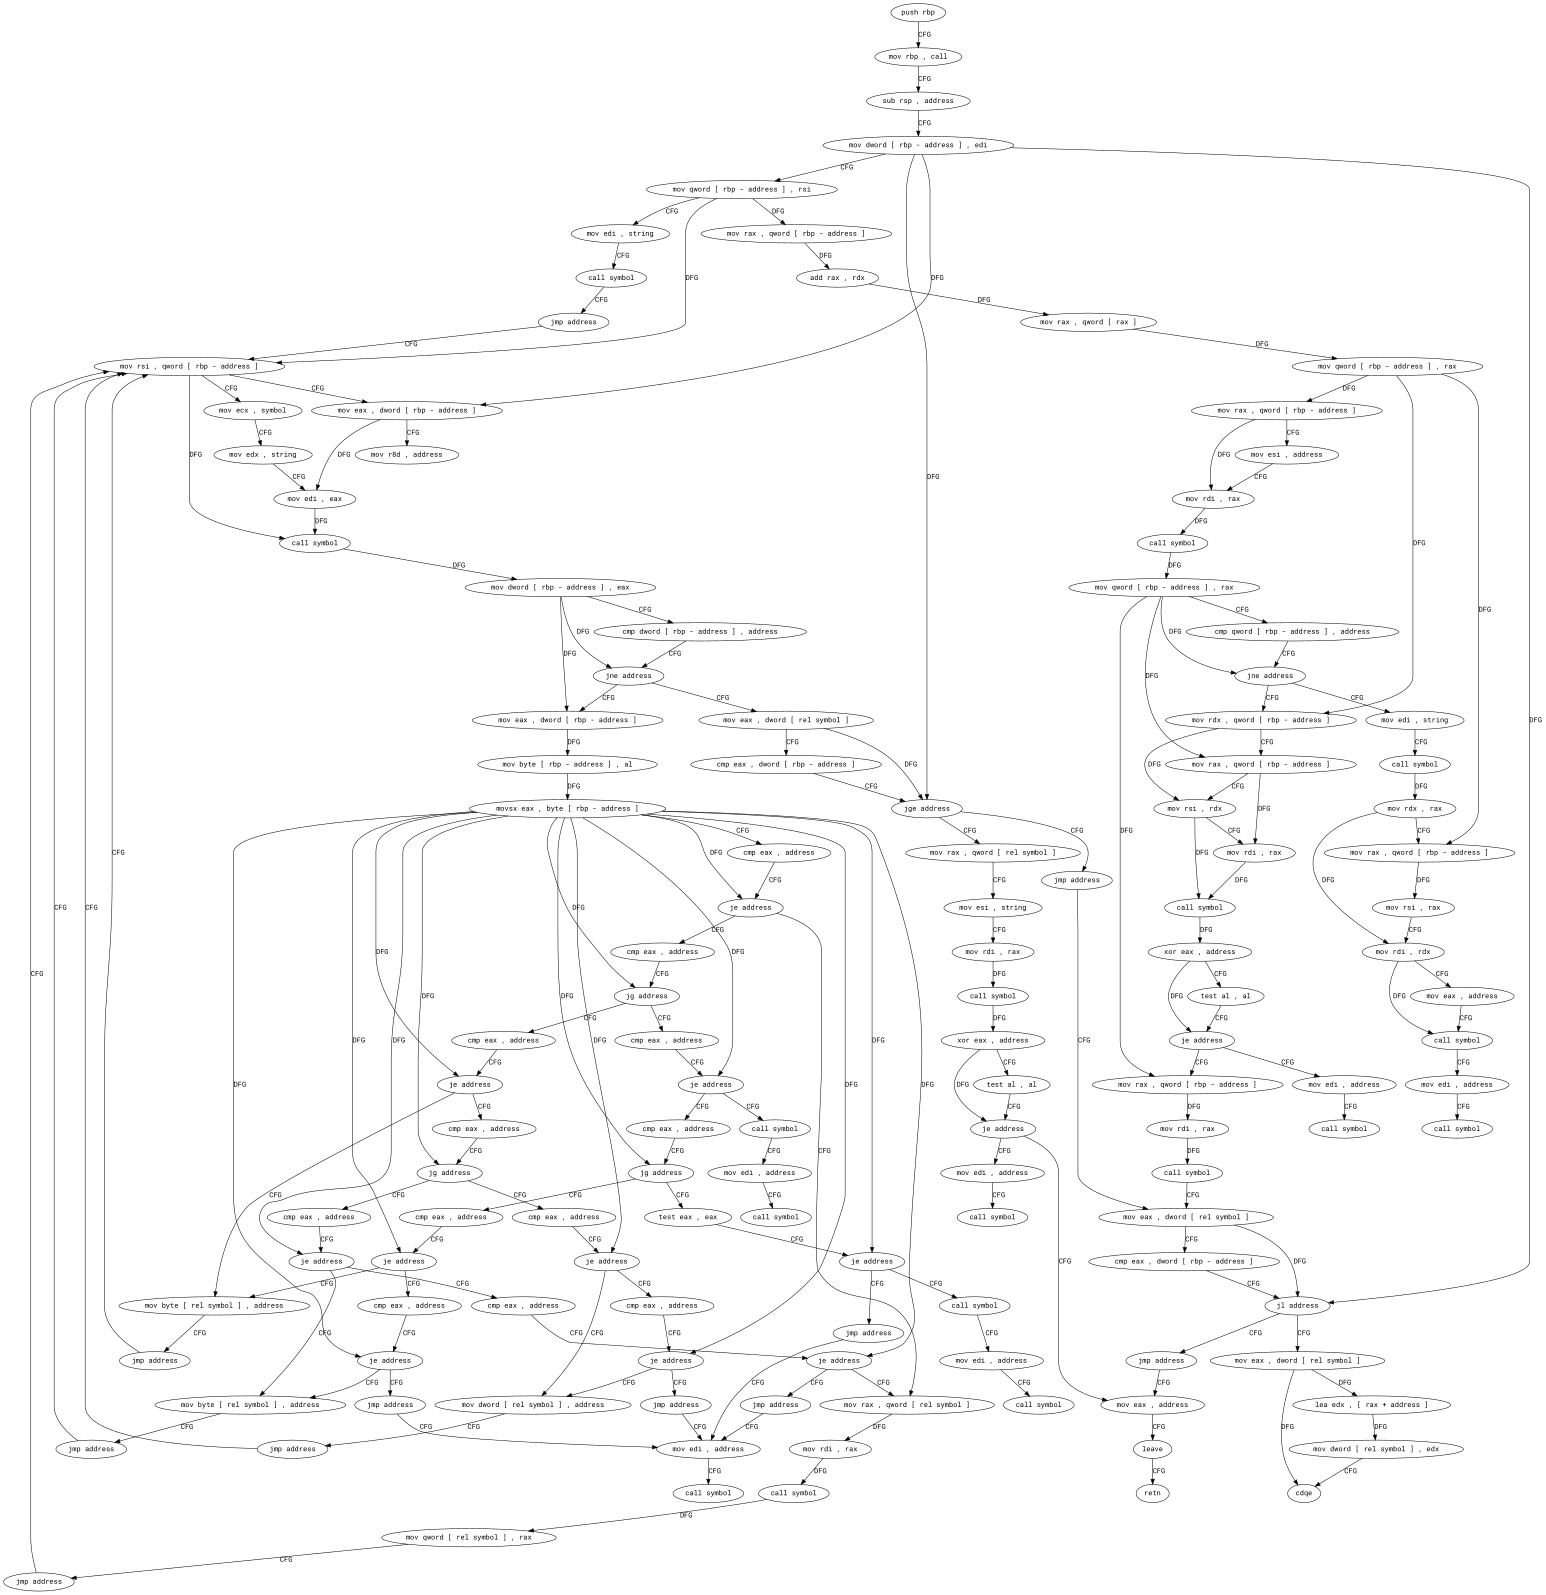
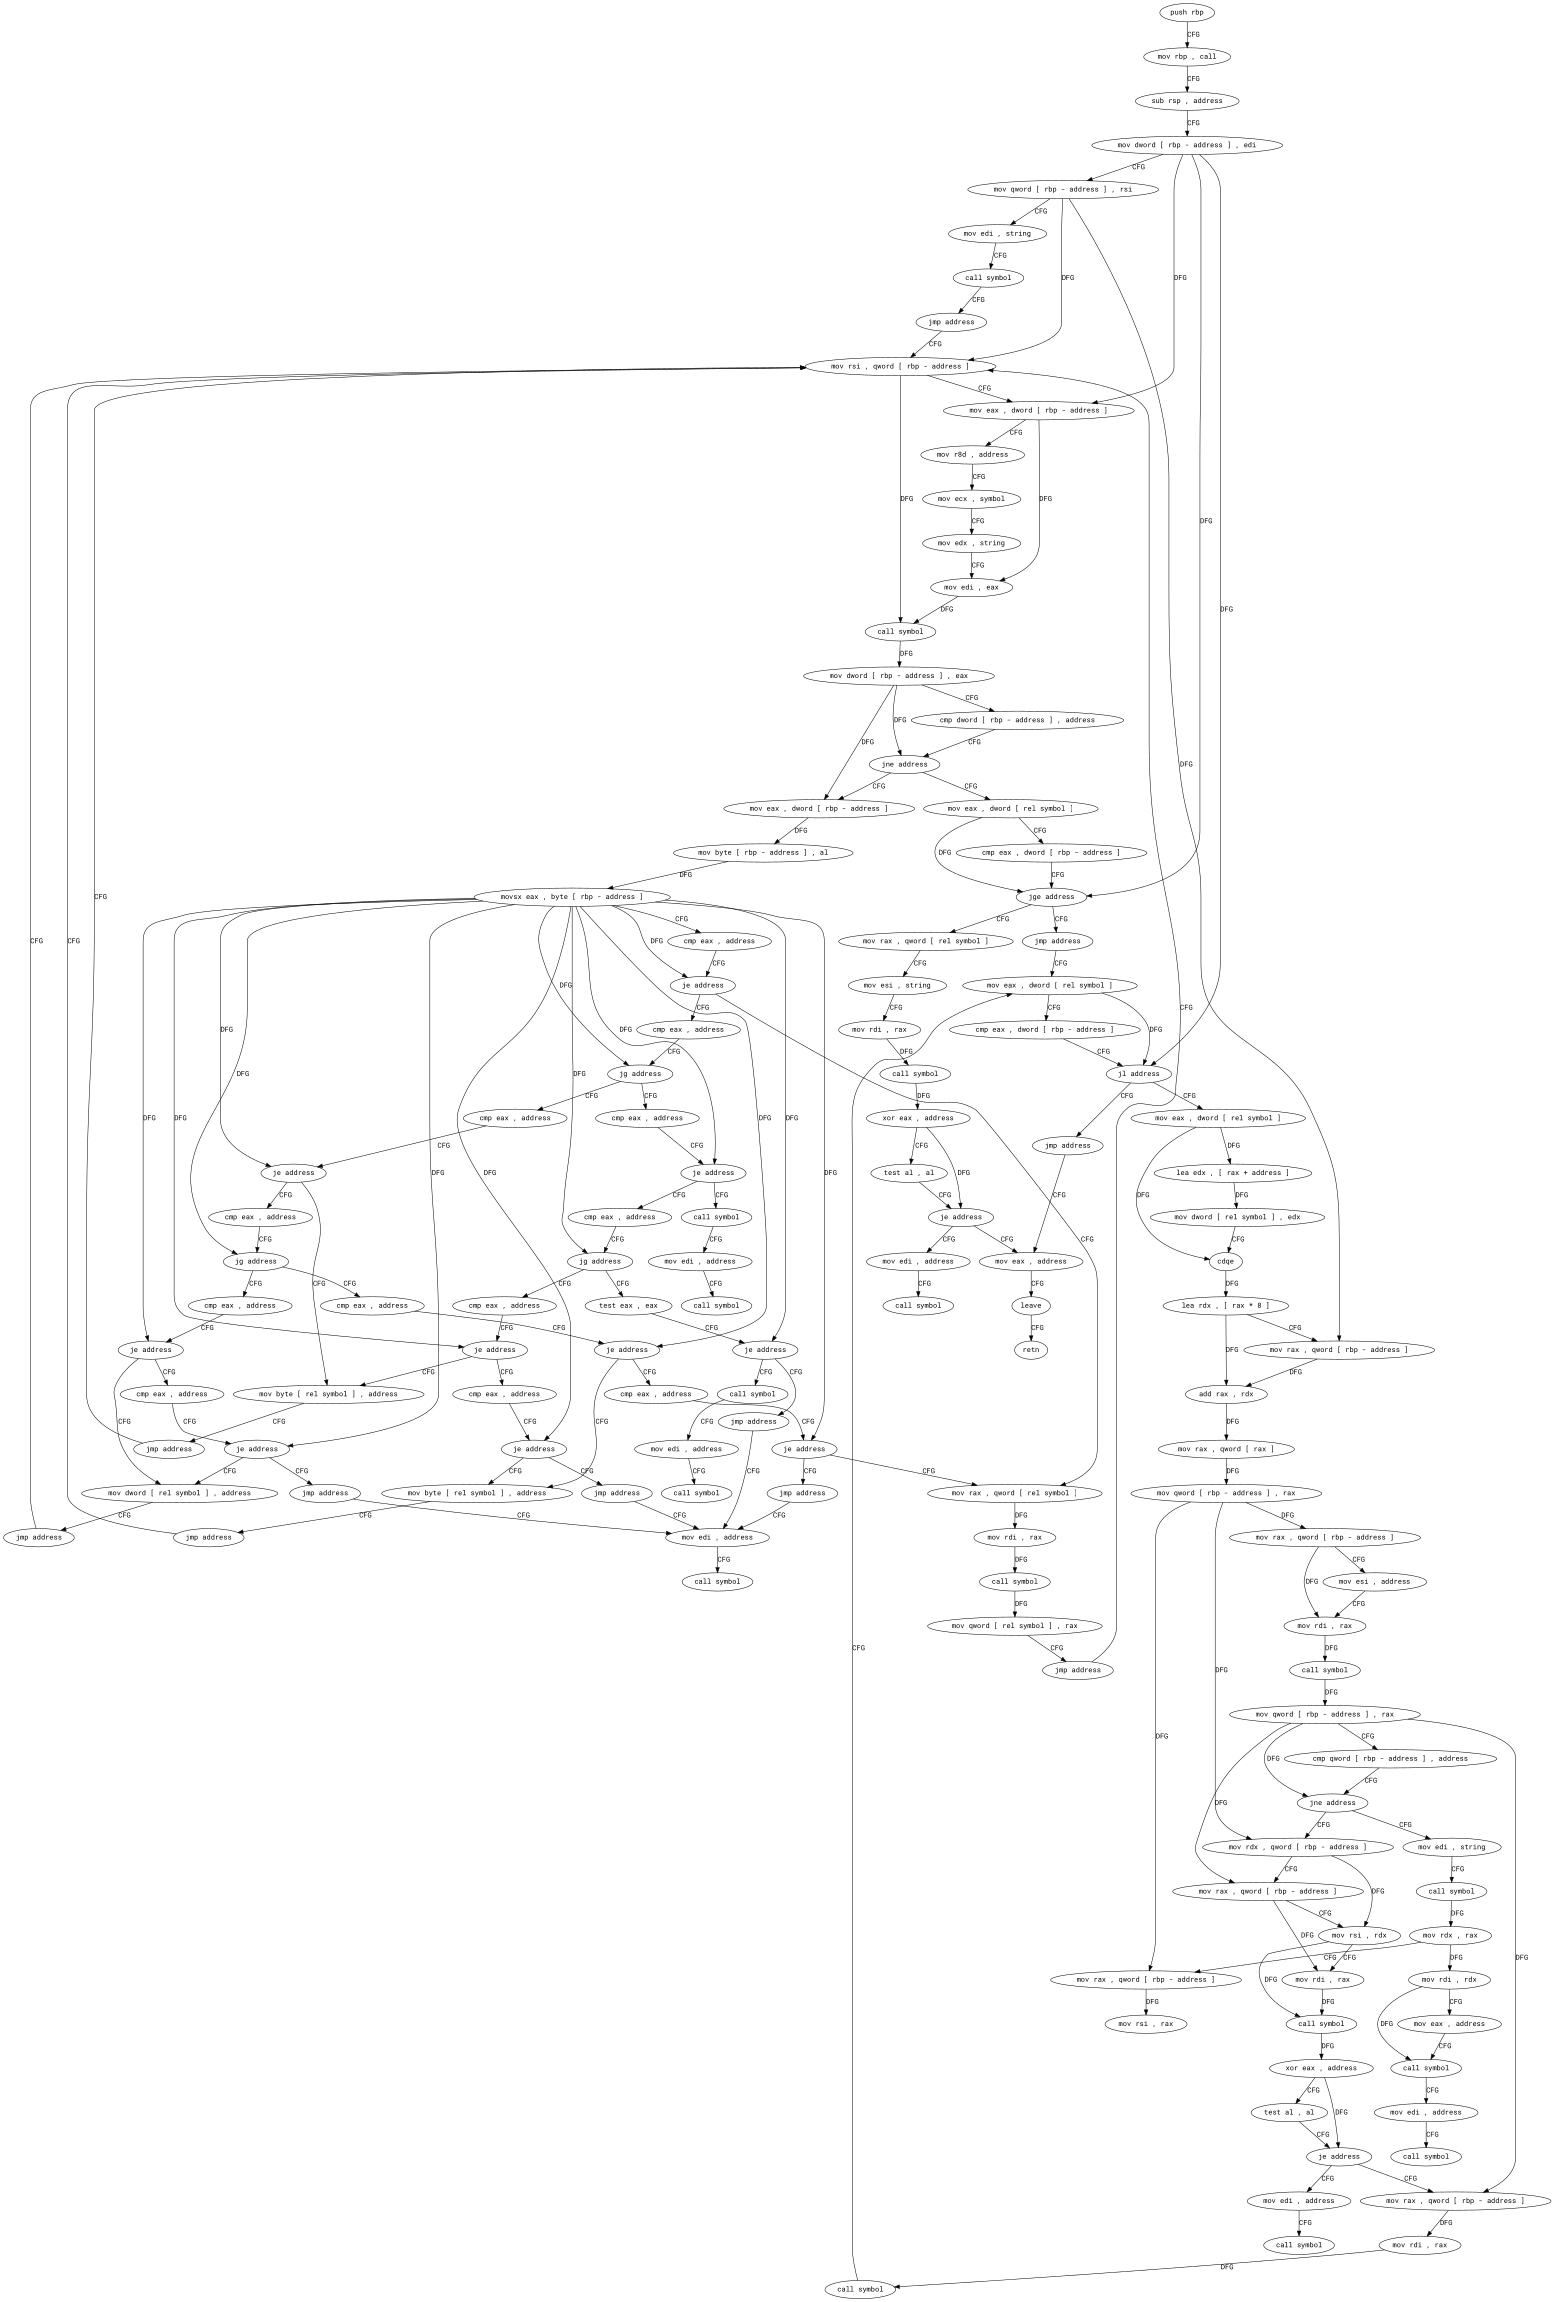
edge "mov rsi , qword [ rbp - address ]" -> "mov ecx , symbol": now "mov r8d , address" -> "mov ecx , symbol"
edge "mov rsi , rax" -> "mov rdi , rdx": removed, label "CFG"
node "lea rdx , [ rax * 8 ]": added
